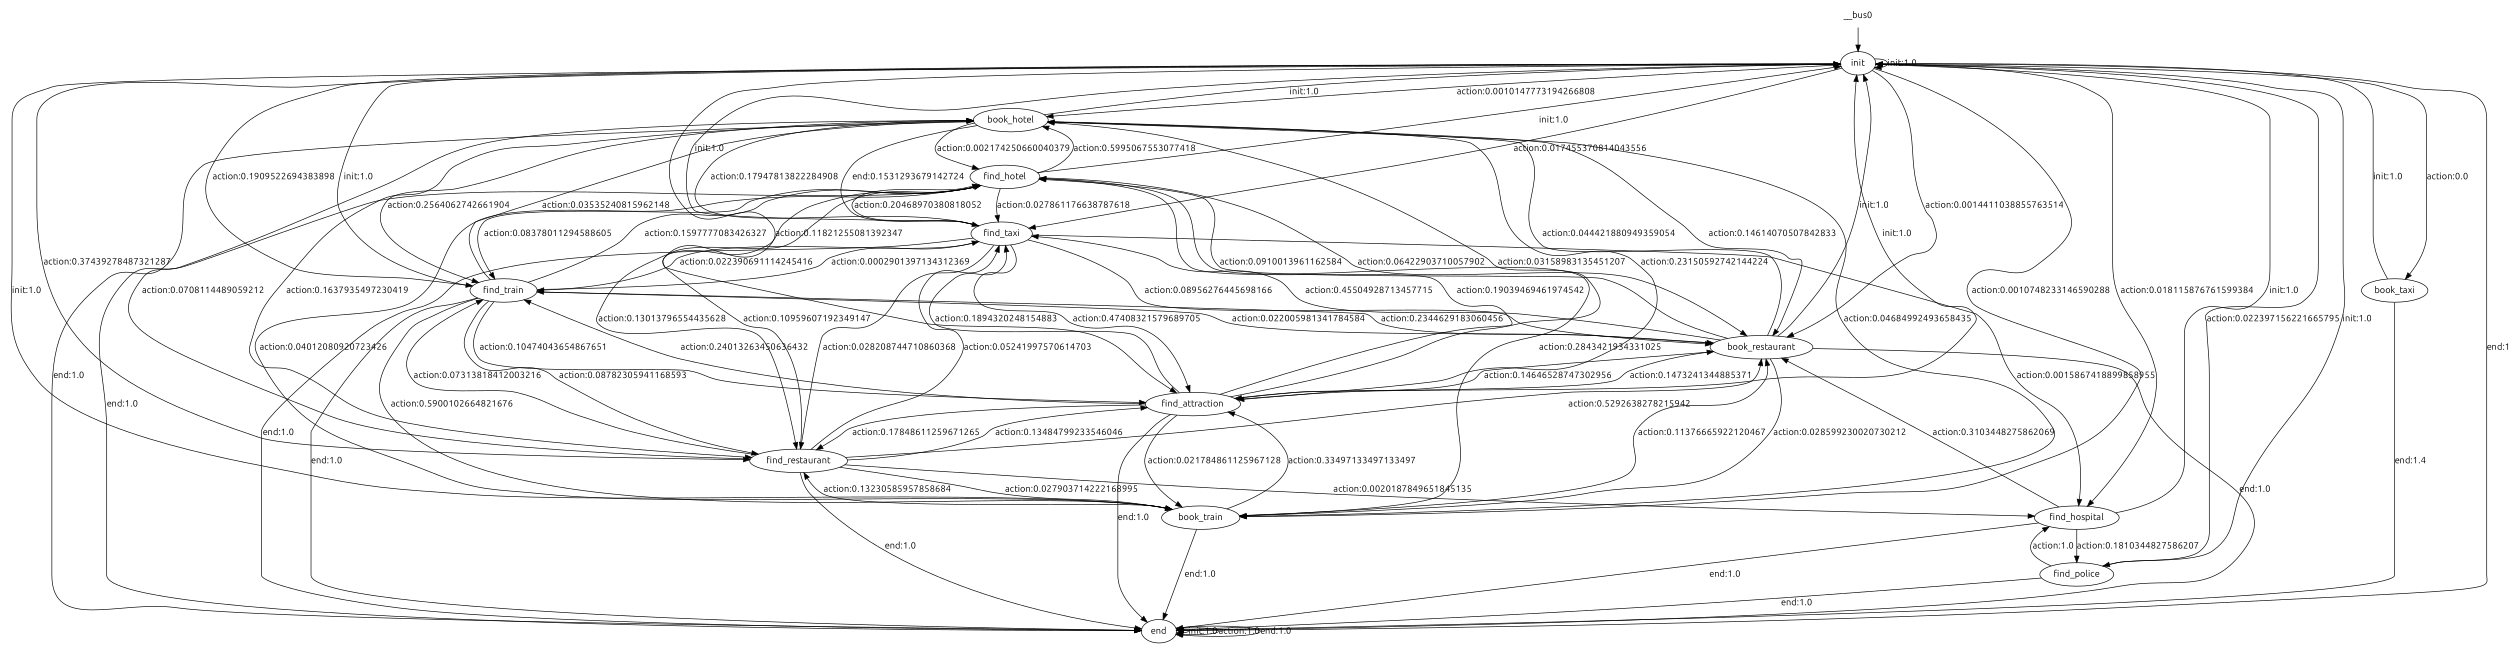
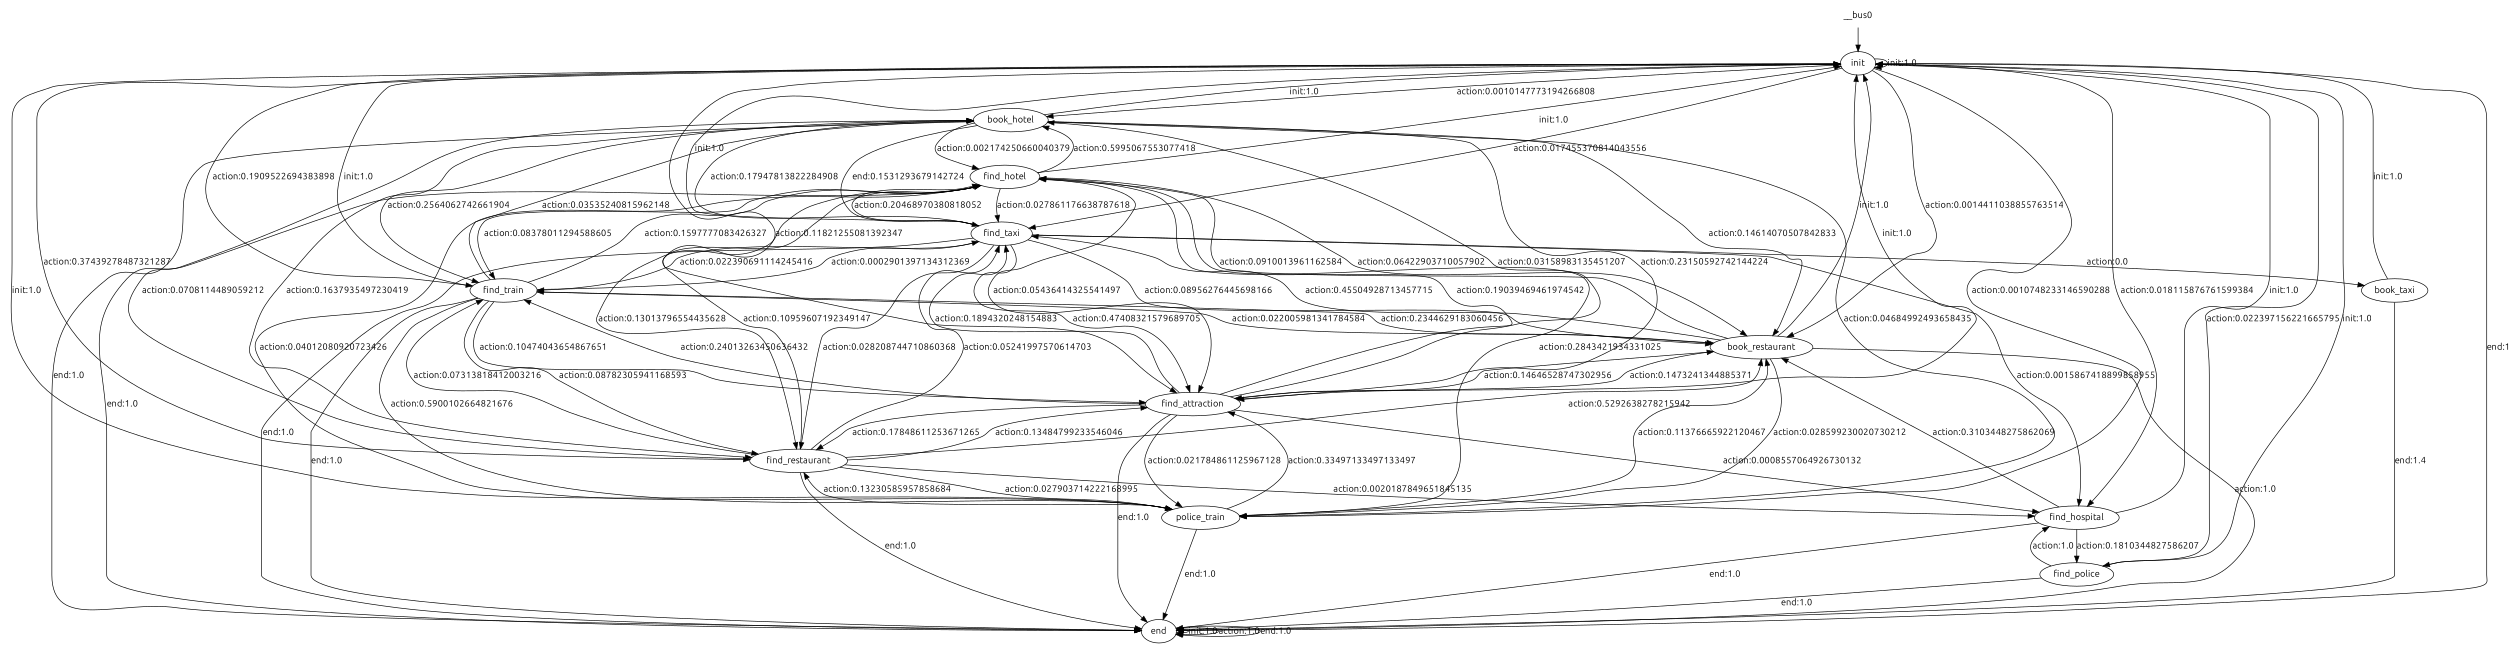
edge "init" -> "book_taxi": now "find_taxi" -> "book_taxi"
edge "book_restaurant" -> "book_hotel": removed, label "action:0.044421880949359054"
edge "find_hotel" -> "find_attraction": added, label "action:0.05436414325541497"
edge "find_attraction" -> "find_restaurant": label "action:0.17848611259671265" -> "action:0.17848611253671265"
edge "find_attraction" -> "find_hospital": added, label "action:0.0008557064926730132"
edge "book_restaurant" -> "end": label "end:1.0" -> "action:1.0"
node "book_train": label "book_train" -> "police_train"
